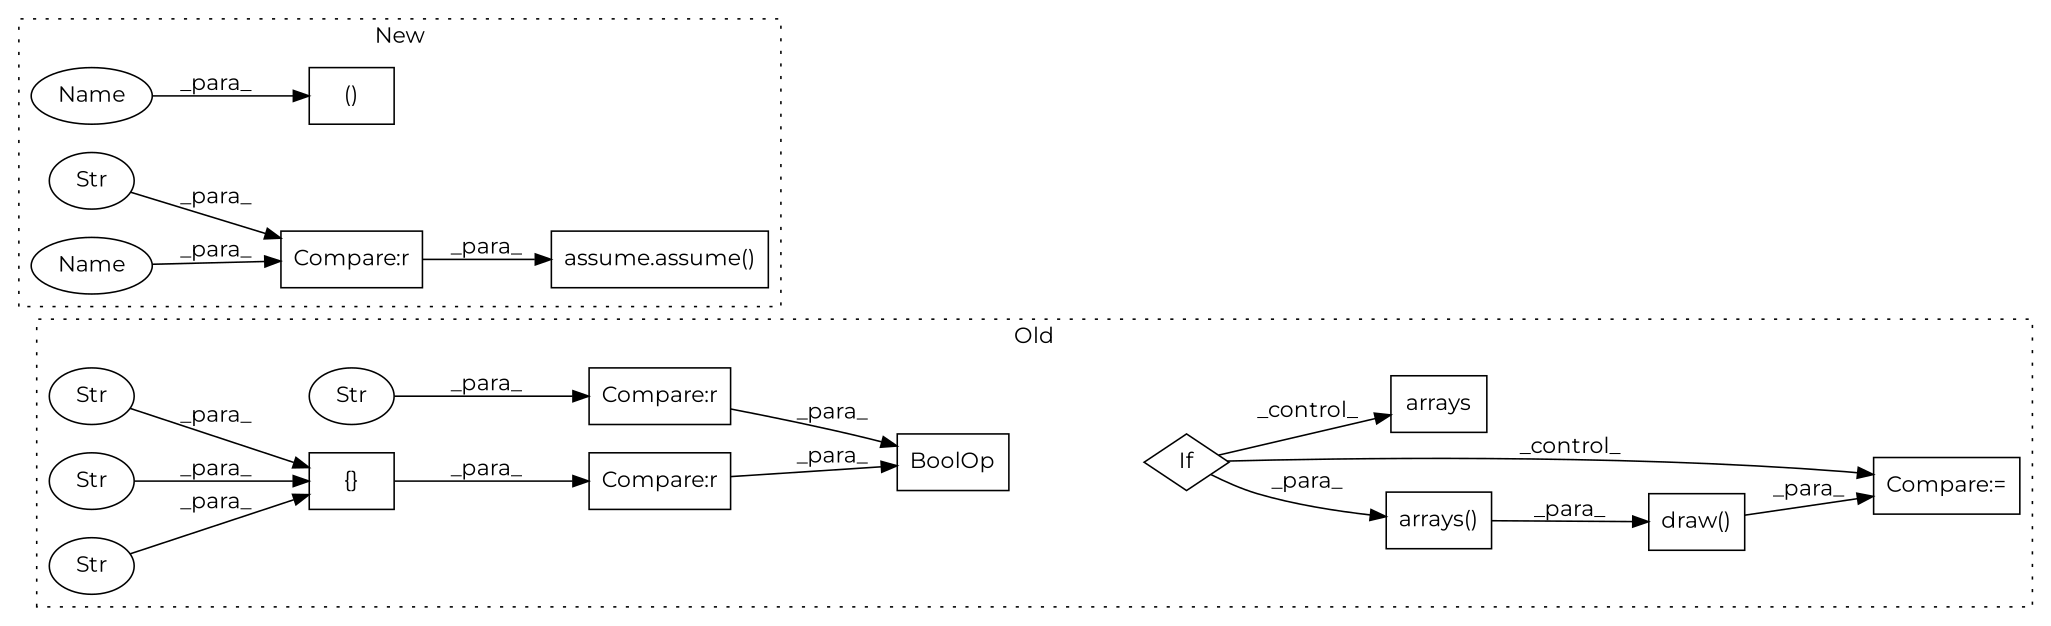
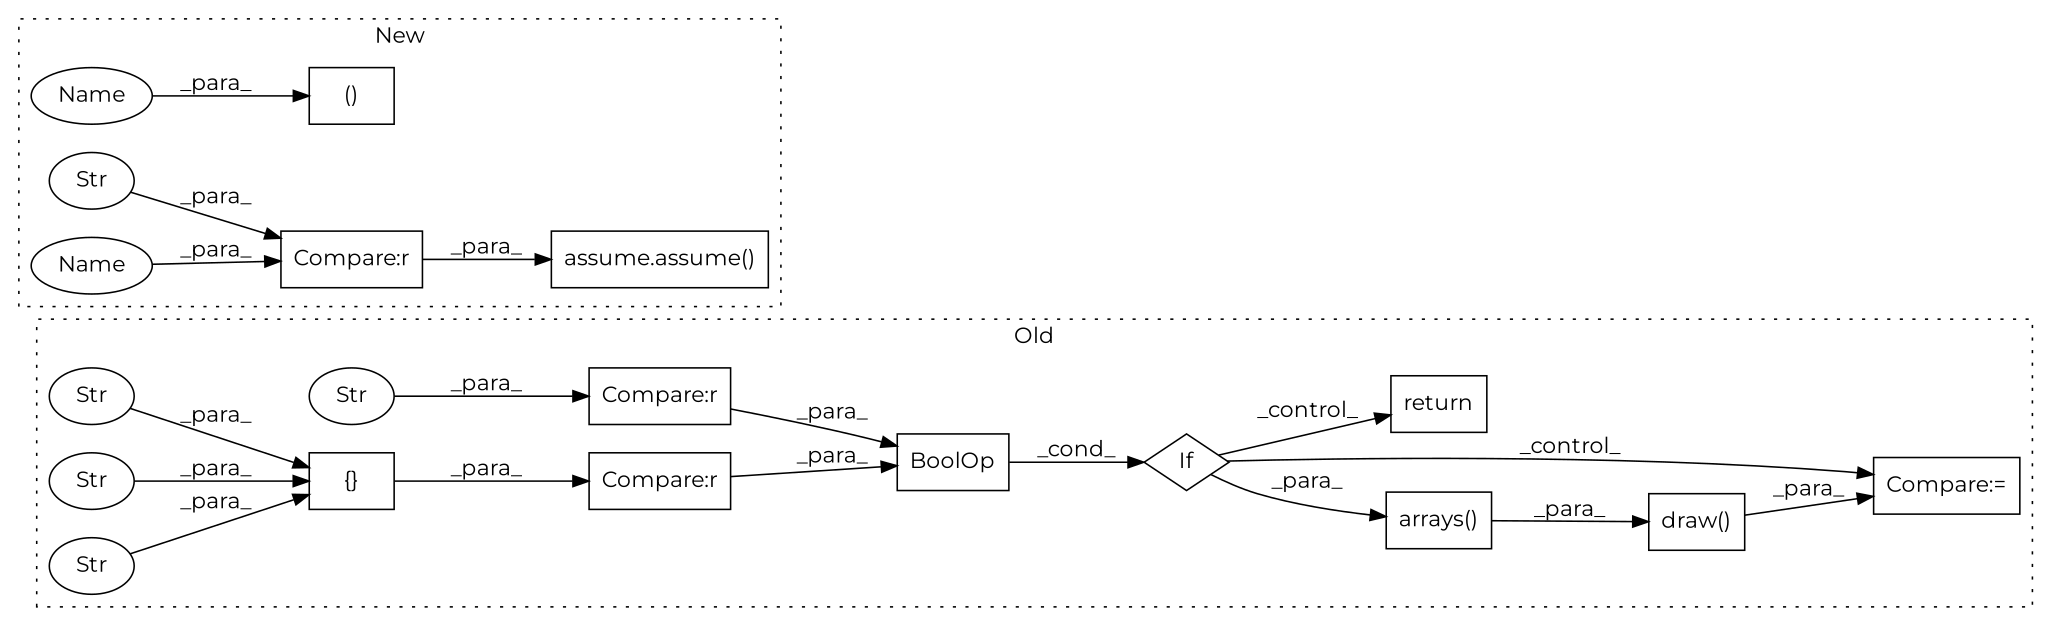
node "arrays": label "arrays" -> "return"
edge "BoolOp" -> "If": added, label "_cond_"
